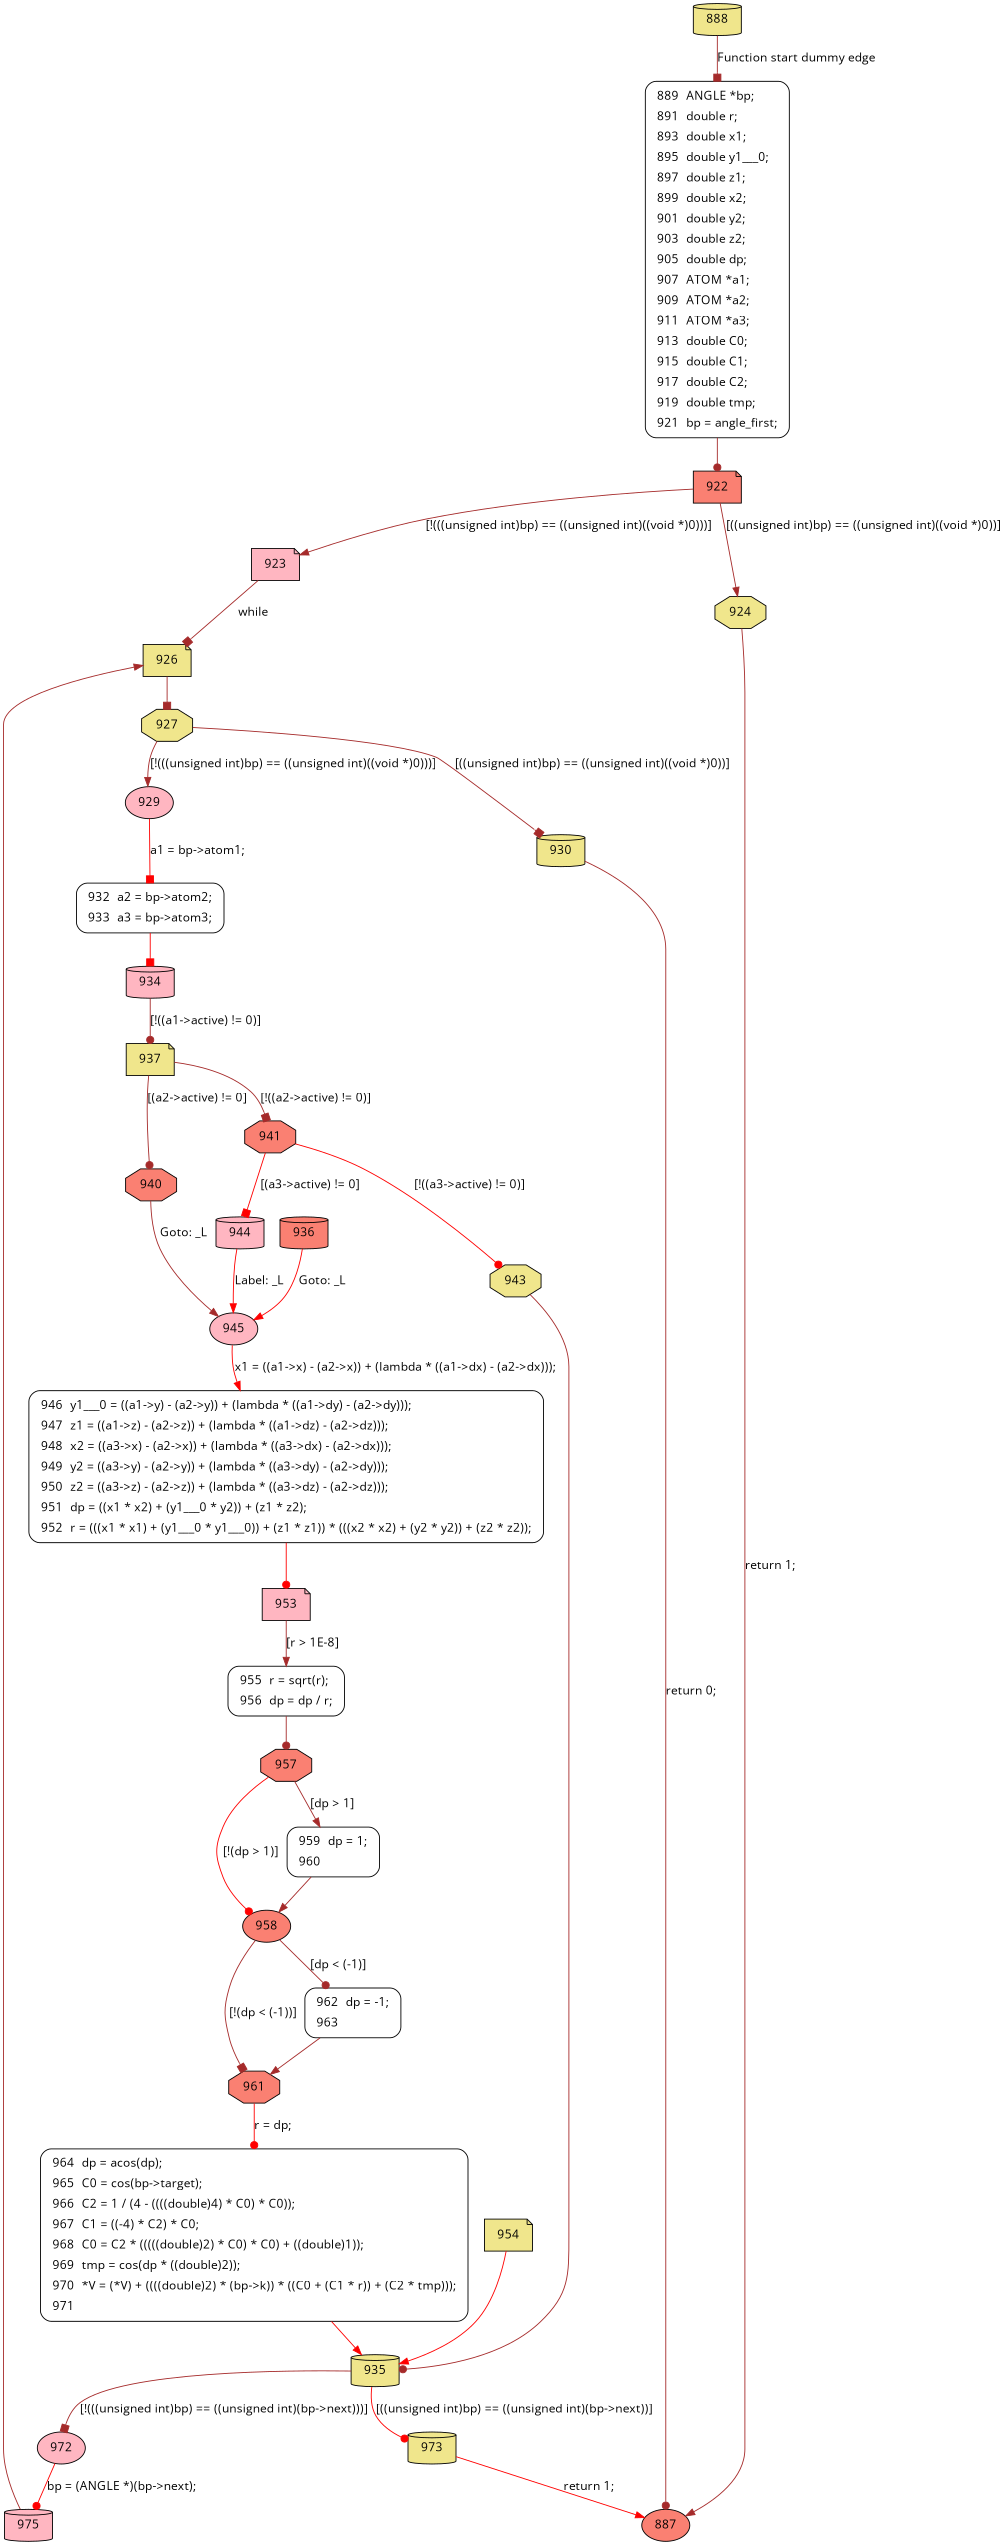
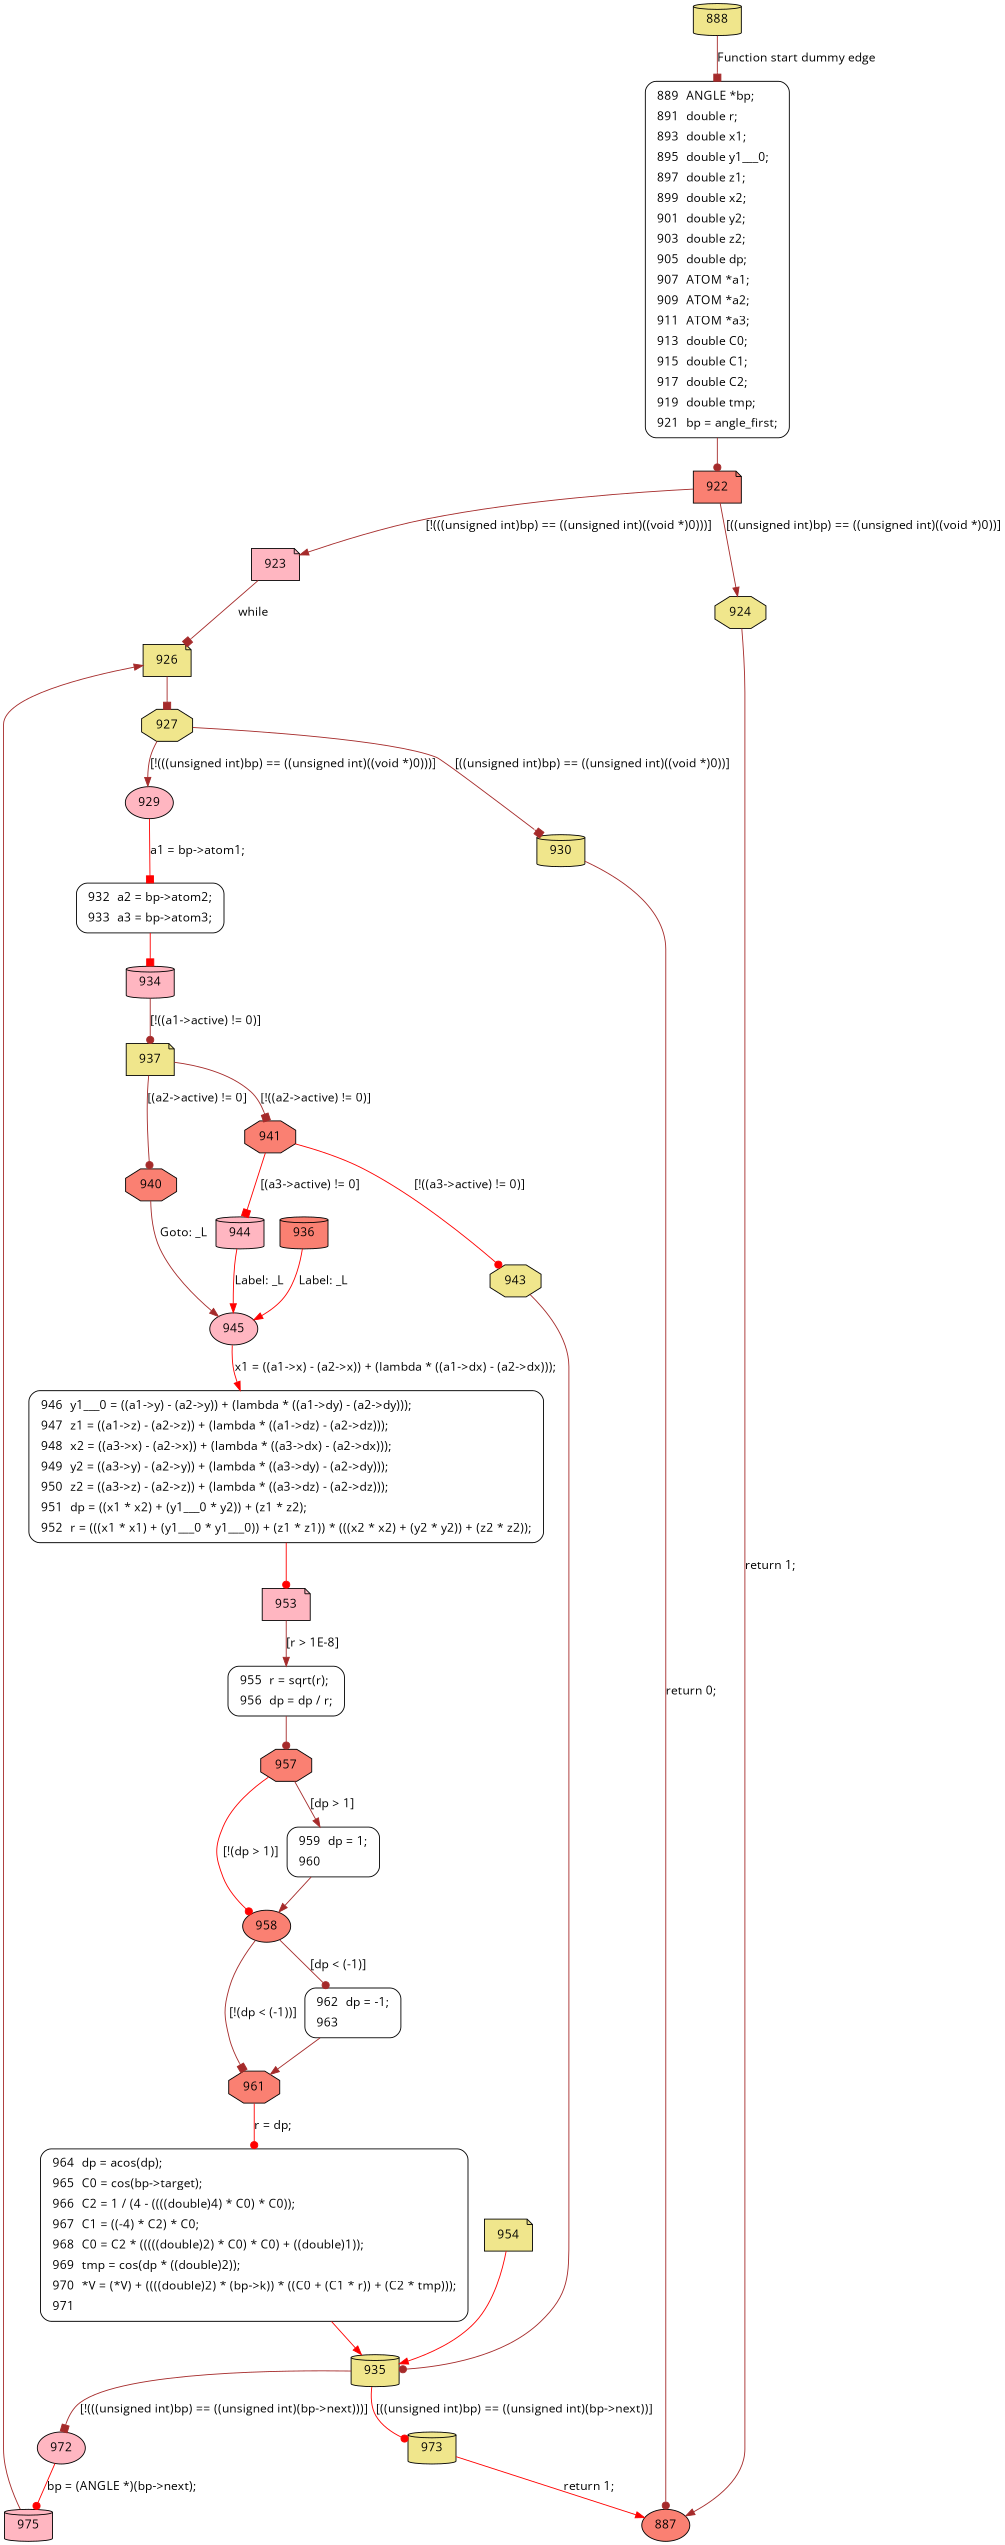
edge "936" -> "945": label "Goto: _L" -> "Label: _L"
